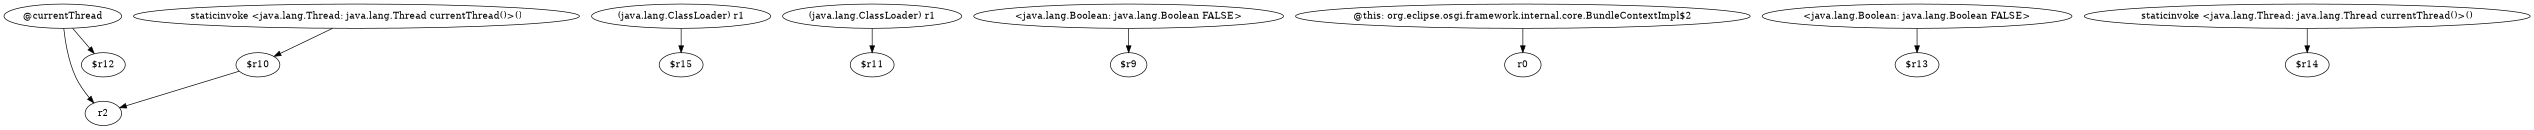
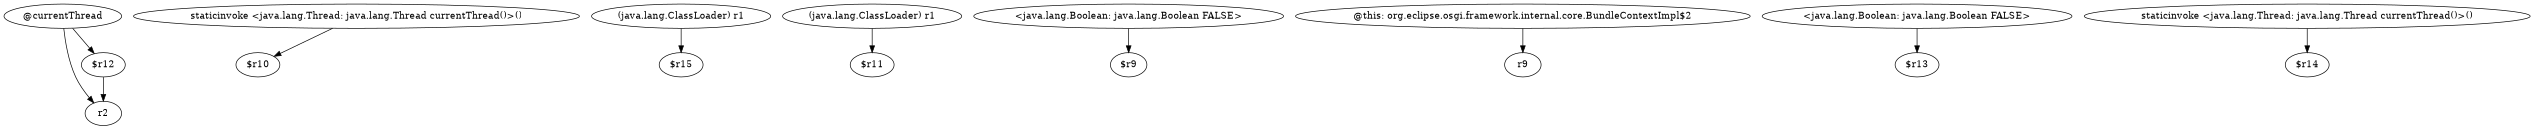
node "r0": label "r0" -> "r9"
edge "$r10" -> "r2": now "$r12" -> "r2"
